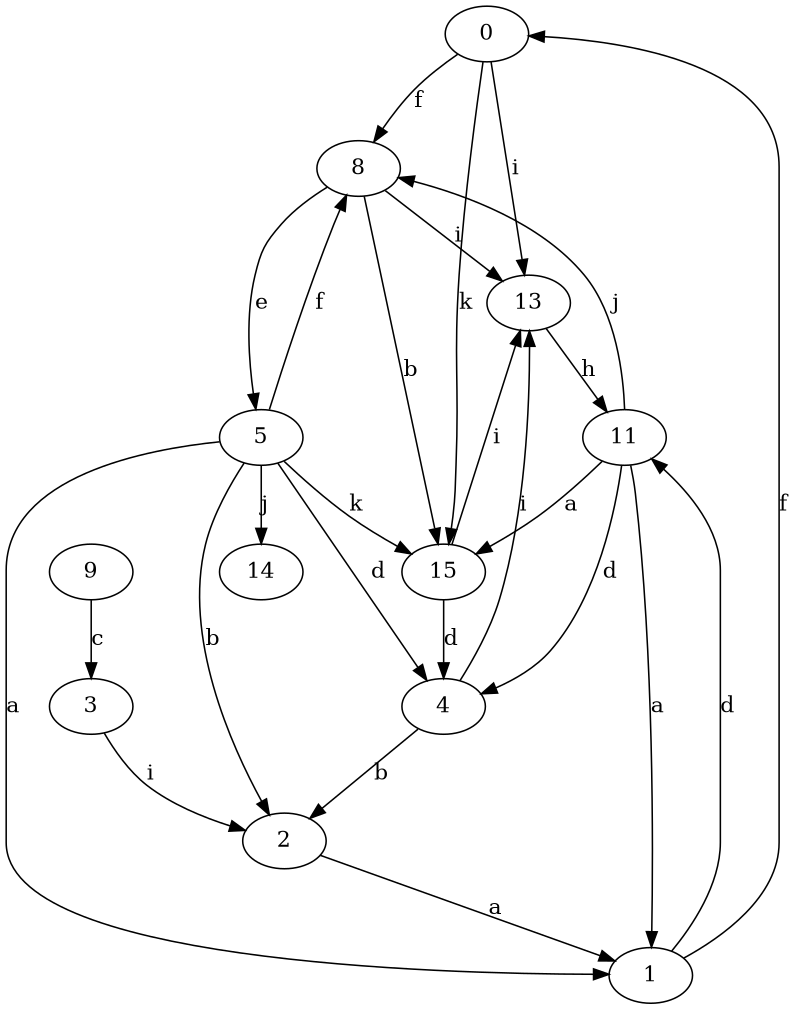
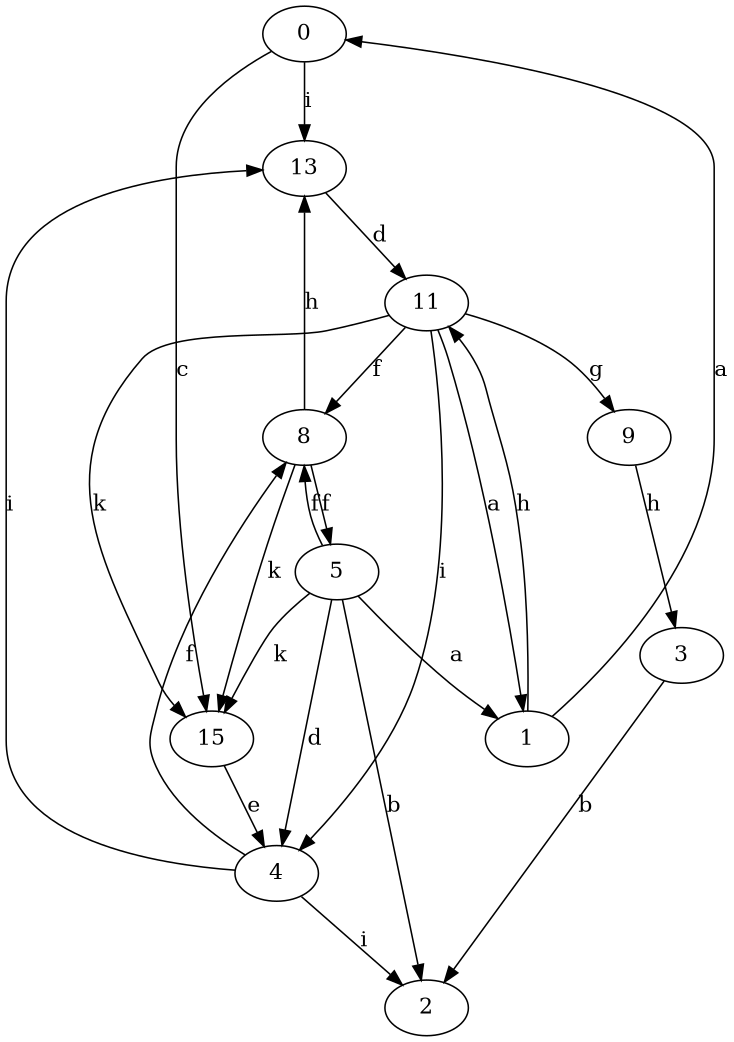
edge "0" -> "8": now "4" -> "8"
edge "8" -> "13": label "i" -> "h"
edge "8" -> "5": label "e" -> "f"
edge "0" -> "15": label "k" -> "c"
edge "11" -> "8": label "j" -> "f"
edge "11" -> "9": added, label "g"
edge "8" -> "15": label "b" -> "k"
edge "13" -> "11": label "h" -> "d"
edge "15" -> "13": removed, label "i"
edge "11" -> "15": label "a" -> "k"
edge "1" -> "0": label "f" -> "a"
node "14": removed
edge "11" -> "4": label "d" -> "i"
edge "9" -> "3": label "c" -> "h"
edge "15" -> "4": label "d" -> "e"
edge "1" -> "11": label "d" -> "h"
edge "3" -> "2": label "i" -> "b"
edge "4" -> "2": label "b" -> "i"
edge "2" -> "1": removed, label "a"
